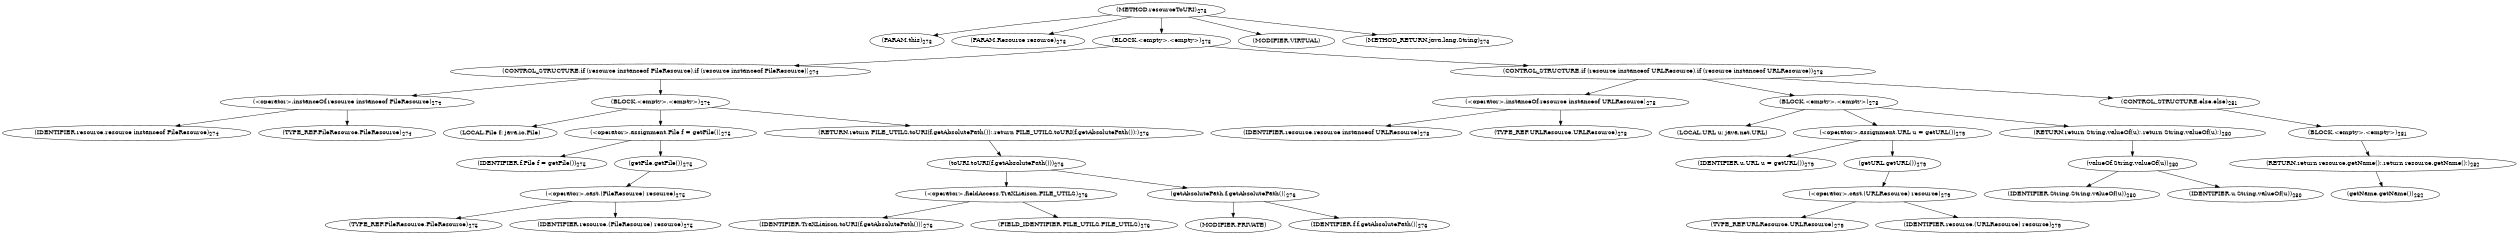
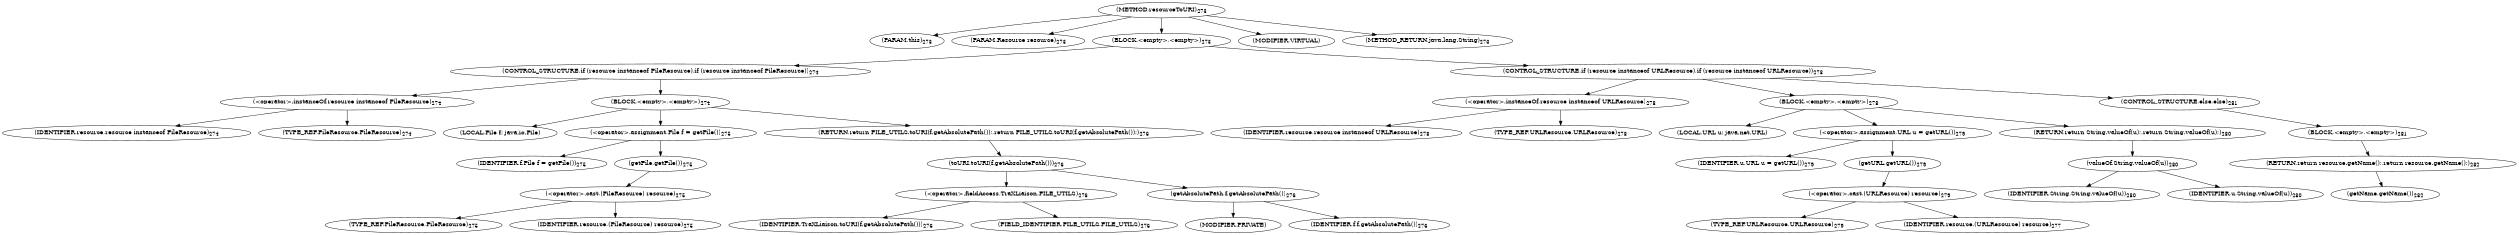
node "(IDENTIFIER,resource,(URLResource) resource)": text "279" -> "277"
